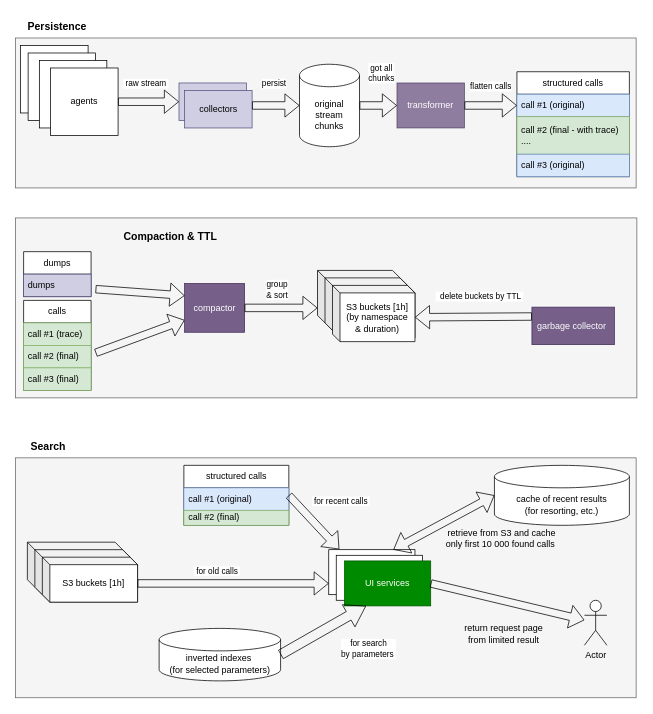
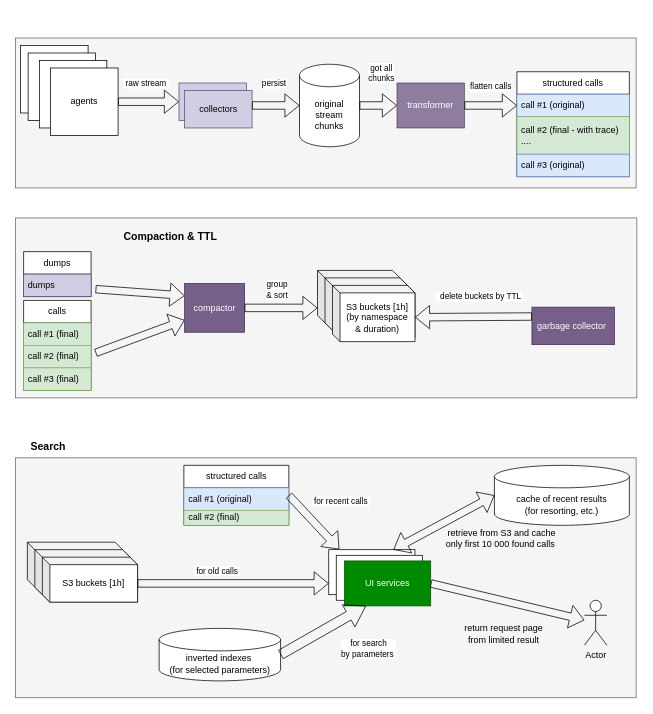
node "Persistence": removed
node "call #1 (trace)": label "call #1 (trace)" -> "call #1 (final)"
